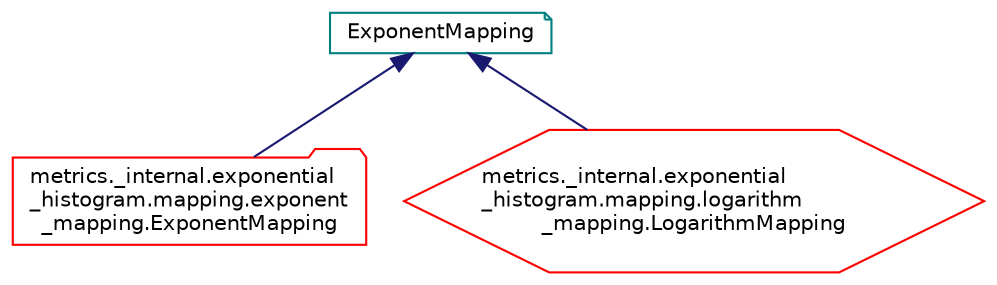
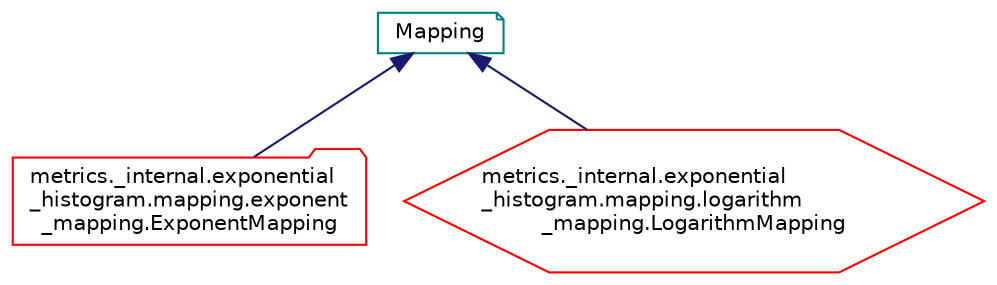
node "ExponentMapping": label "ExponentMapping" -> "Mapping"
